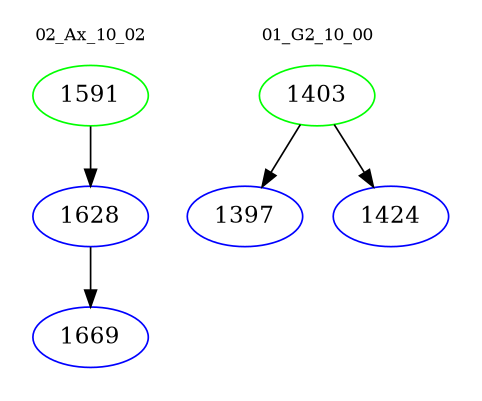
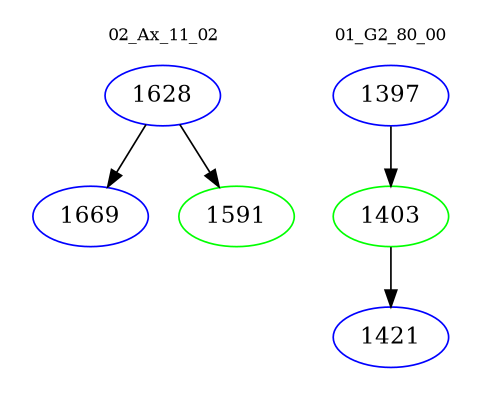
cluster "02_Ax_10_02": label "02_Ax_10_02" -> "02_Ax_11_02"
cluster "01_G2_10_00": label "01_G2_10_00" -> "01_G2_80_00"
edge "1591" -> "1628": reversed
edge "1403" -> "1397": reversed
node "1424": label "1424" -> "1421"
